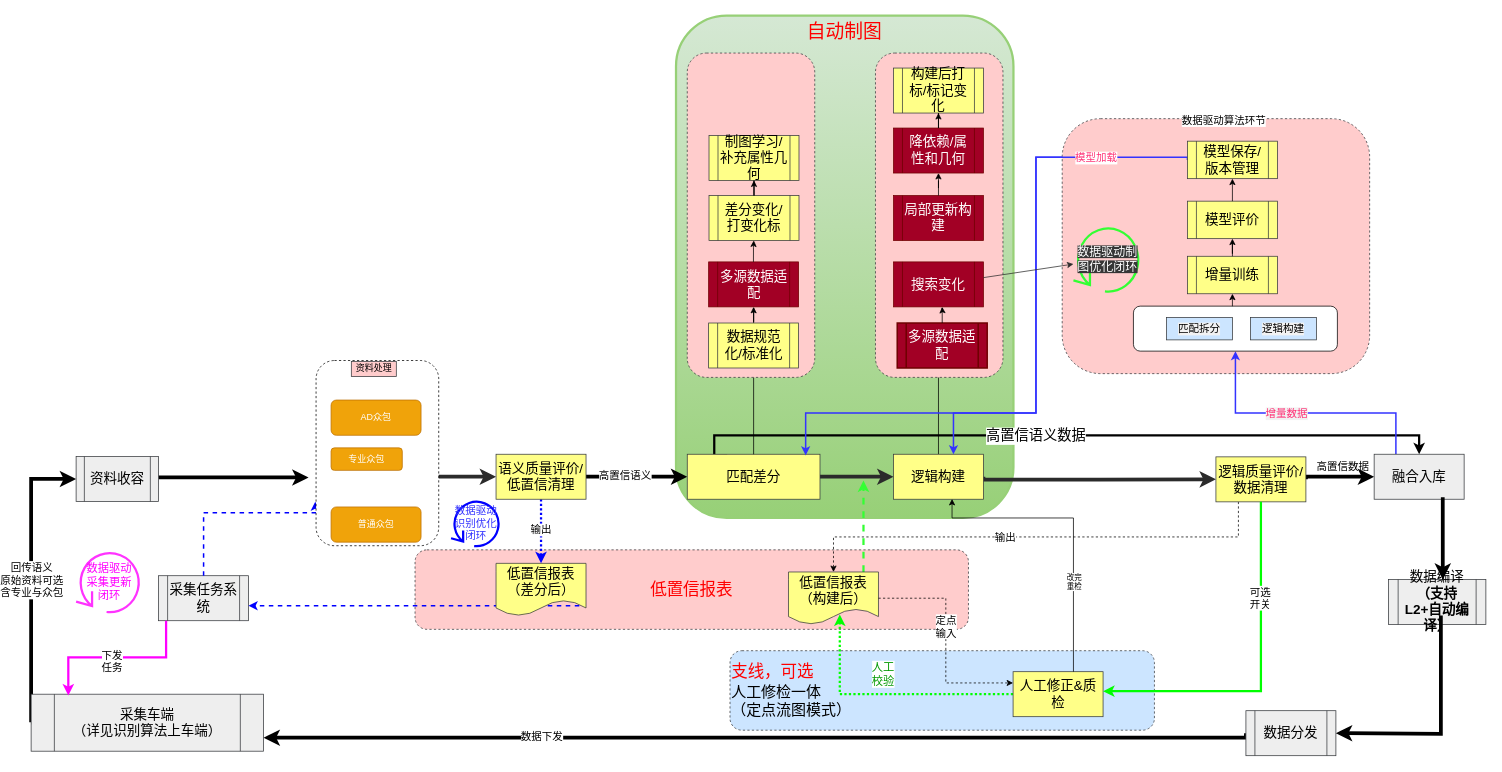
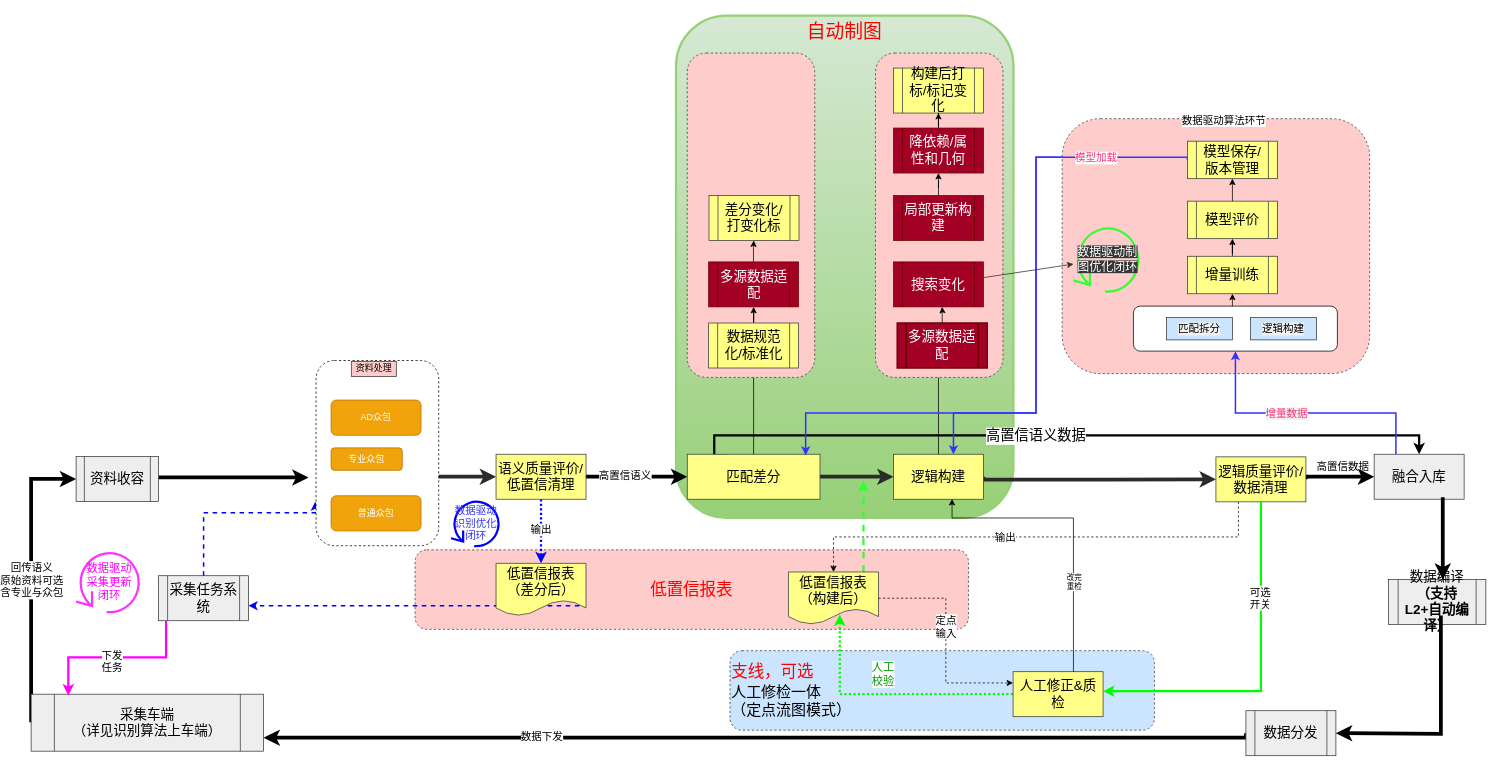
node "制图学习/补充属性几何": removed
edge "差分变化/打变化标" -> "制图学习/补充属性几何": removed
node "普通众包": moved (376, 524) -> (376, 513)
